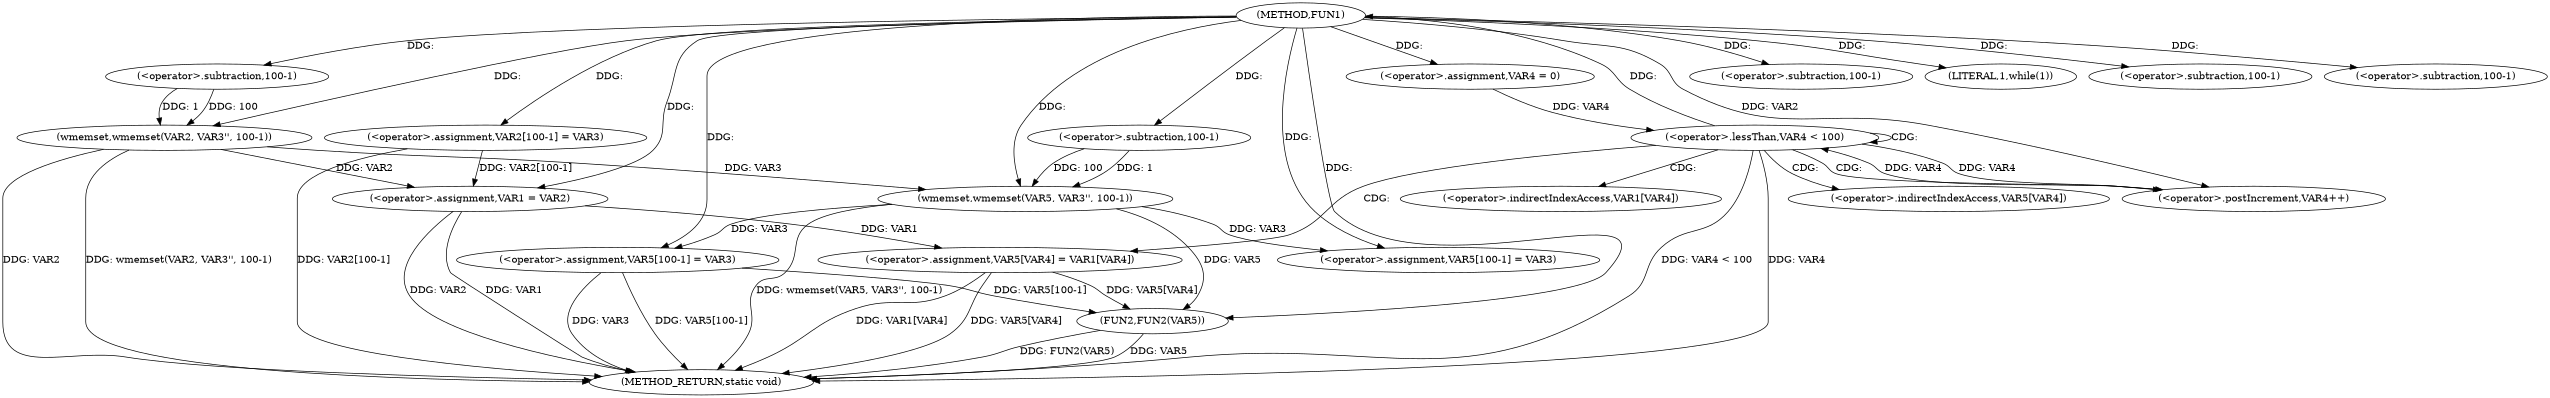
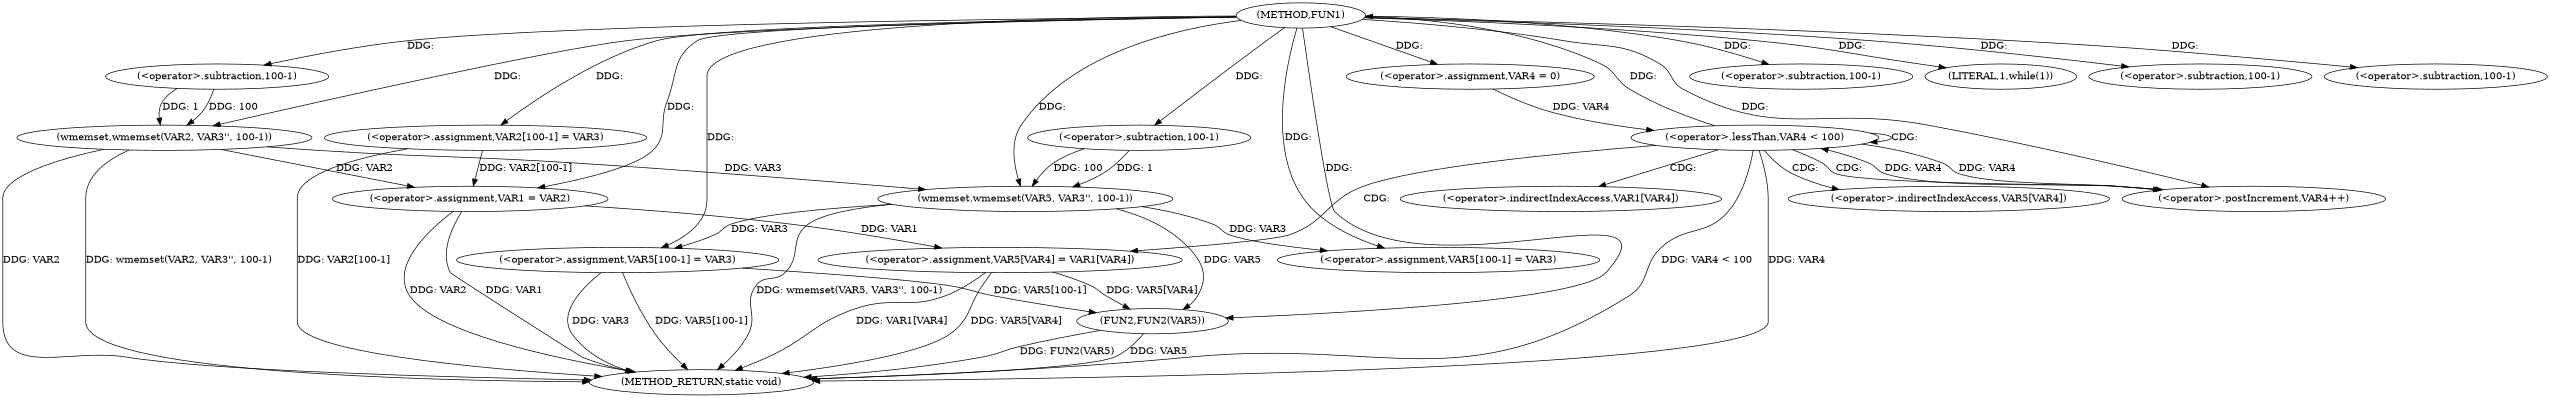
edge "(METHOD,FUN1)" -> "(<operator>.postIncrement,VAR4++)": label "DDG: VAR2" -> "DDG: "
